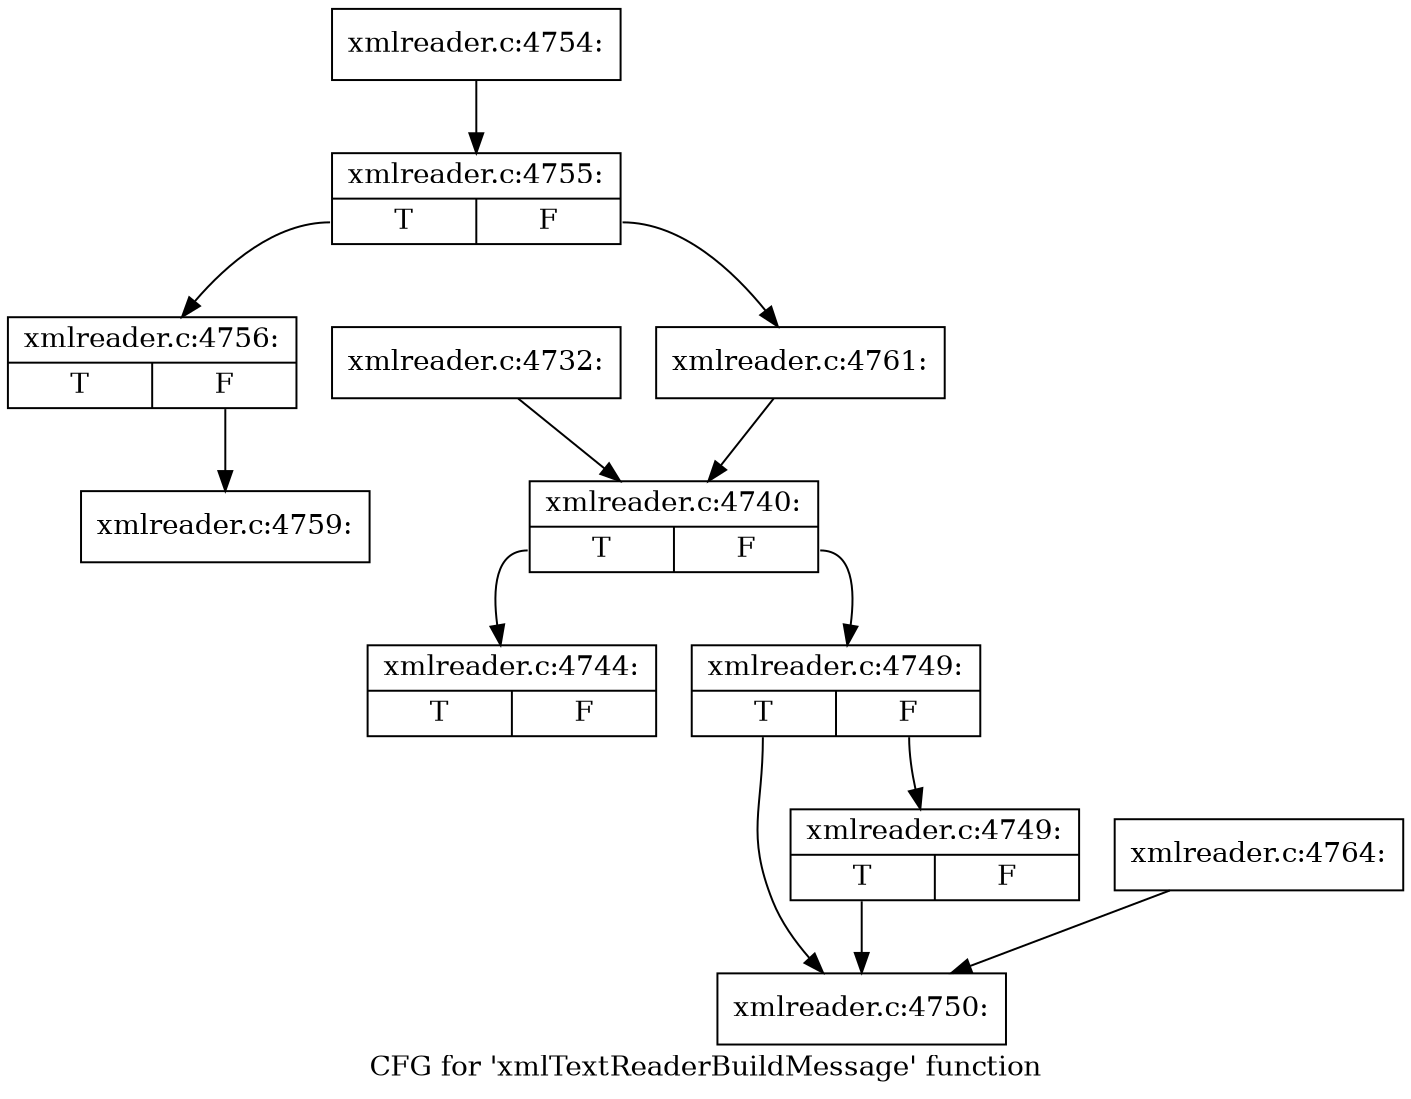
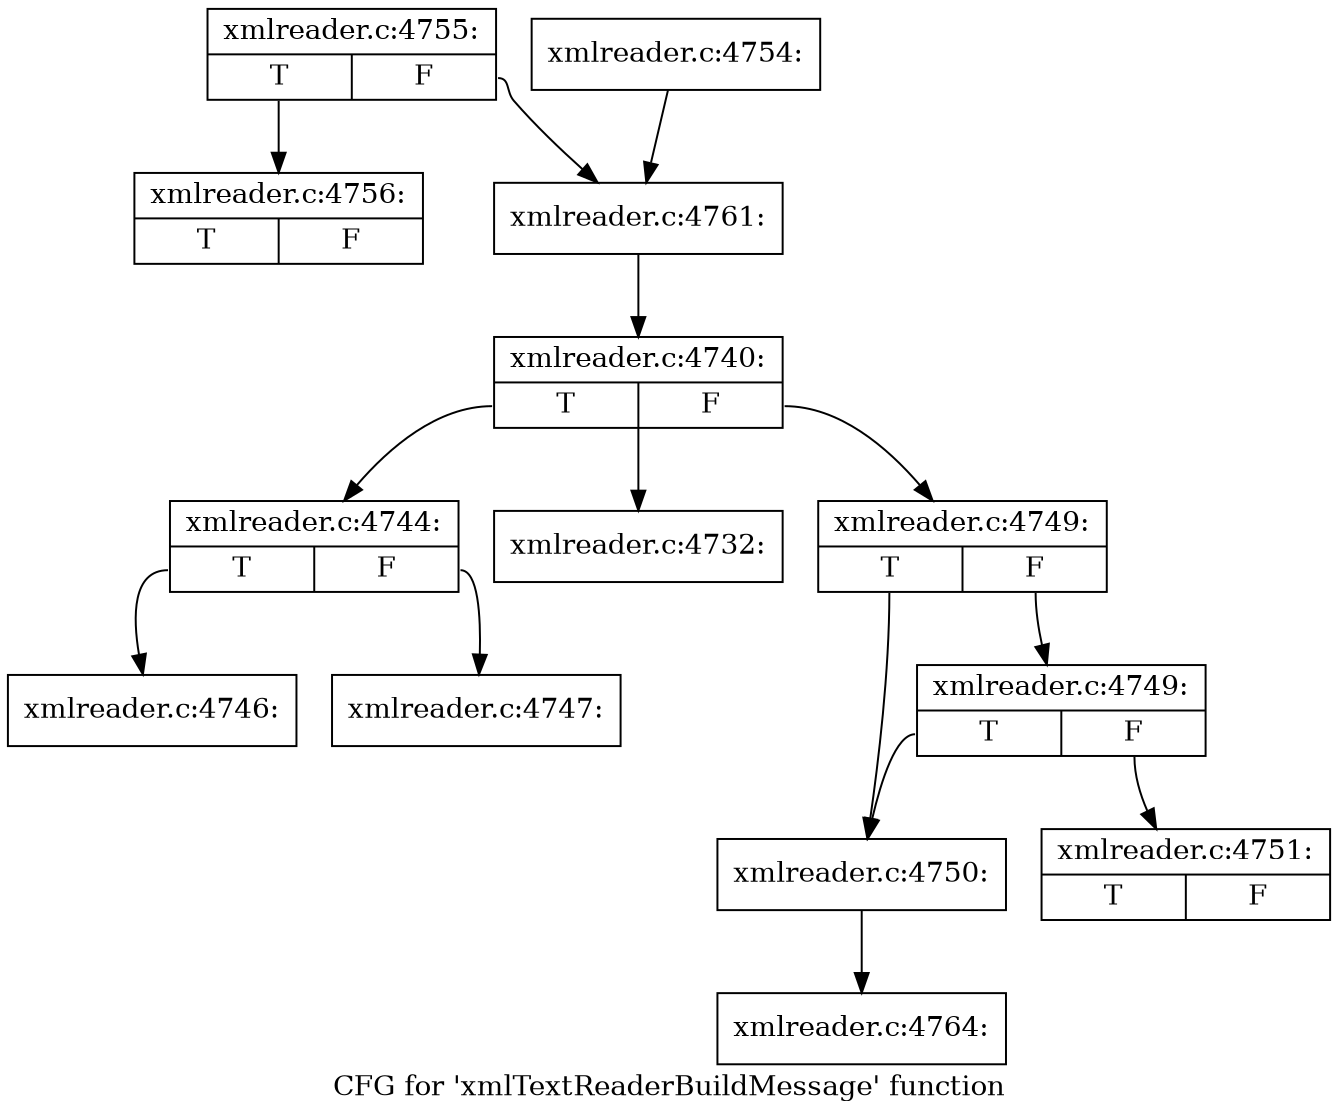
edge "xmlreader.c:4754:" -> "xmlreader.c:4755:": now "xmlreader.c:4754:" -> "xmlreader.c:4761:"
edge "xmlreader.c:4732:" -> "xmlreader.c:4740:": reversed
node "xmlreader.c:4759:": removed
node "xmlreader.c:4746:": added
node "xmlreader.c:4747:": added
node "xmlreader.c:4751:": added
edge "xmlreader.c:4764:" -> "xmlreader.c:4750:": reversed
